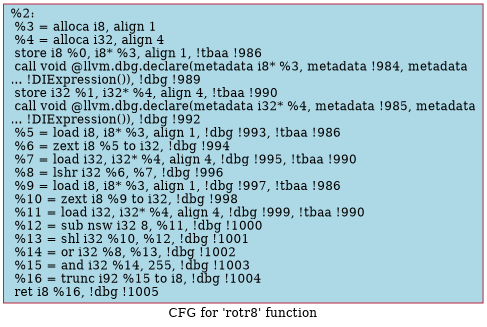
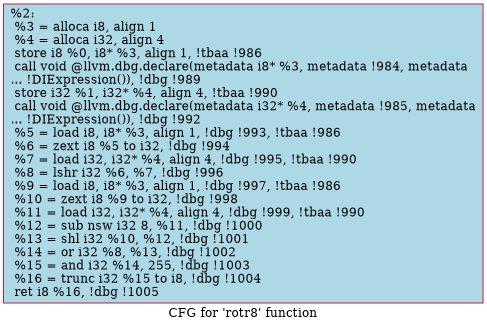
node "%2:": text "%16 = trunc i92 %15 to i8, !dbg !1004" -> "%16 = trunc i32 %15 to i8, !dbg !1004"
